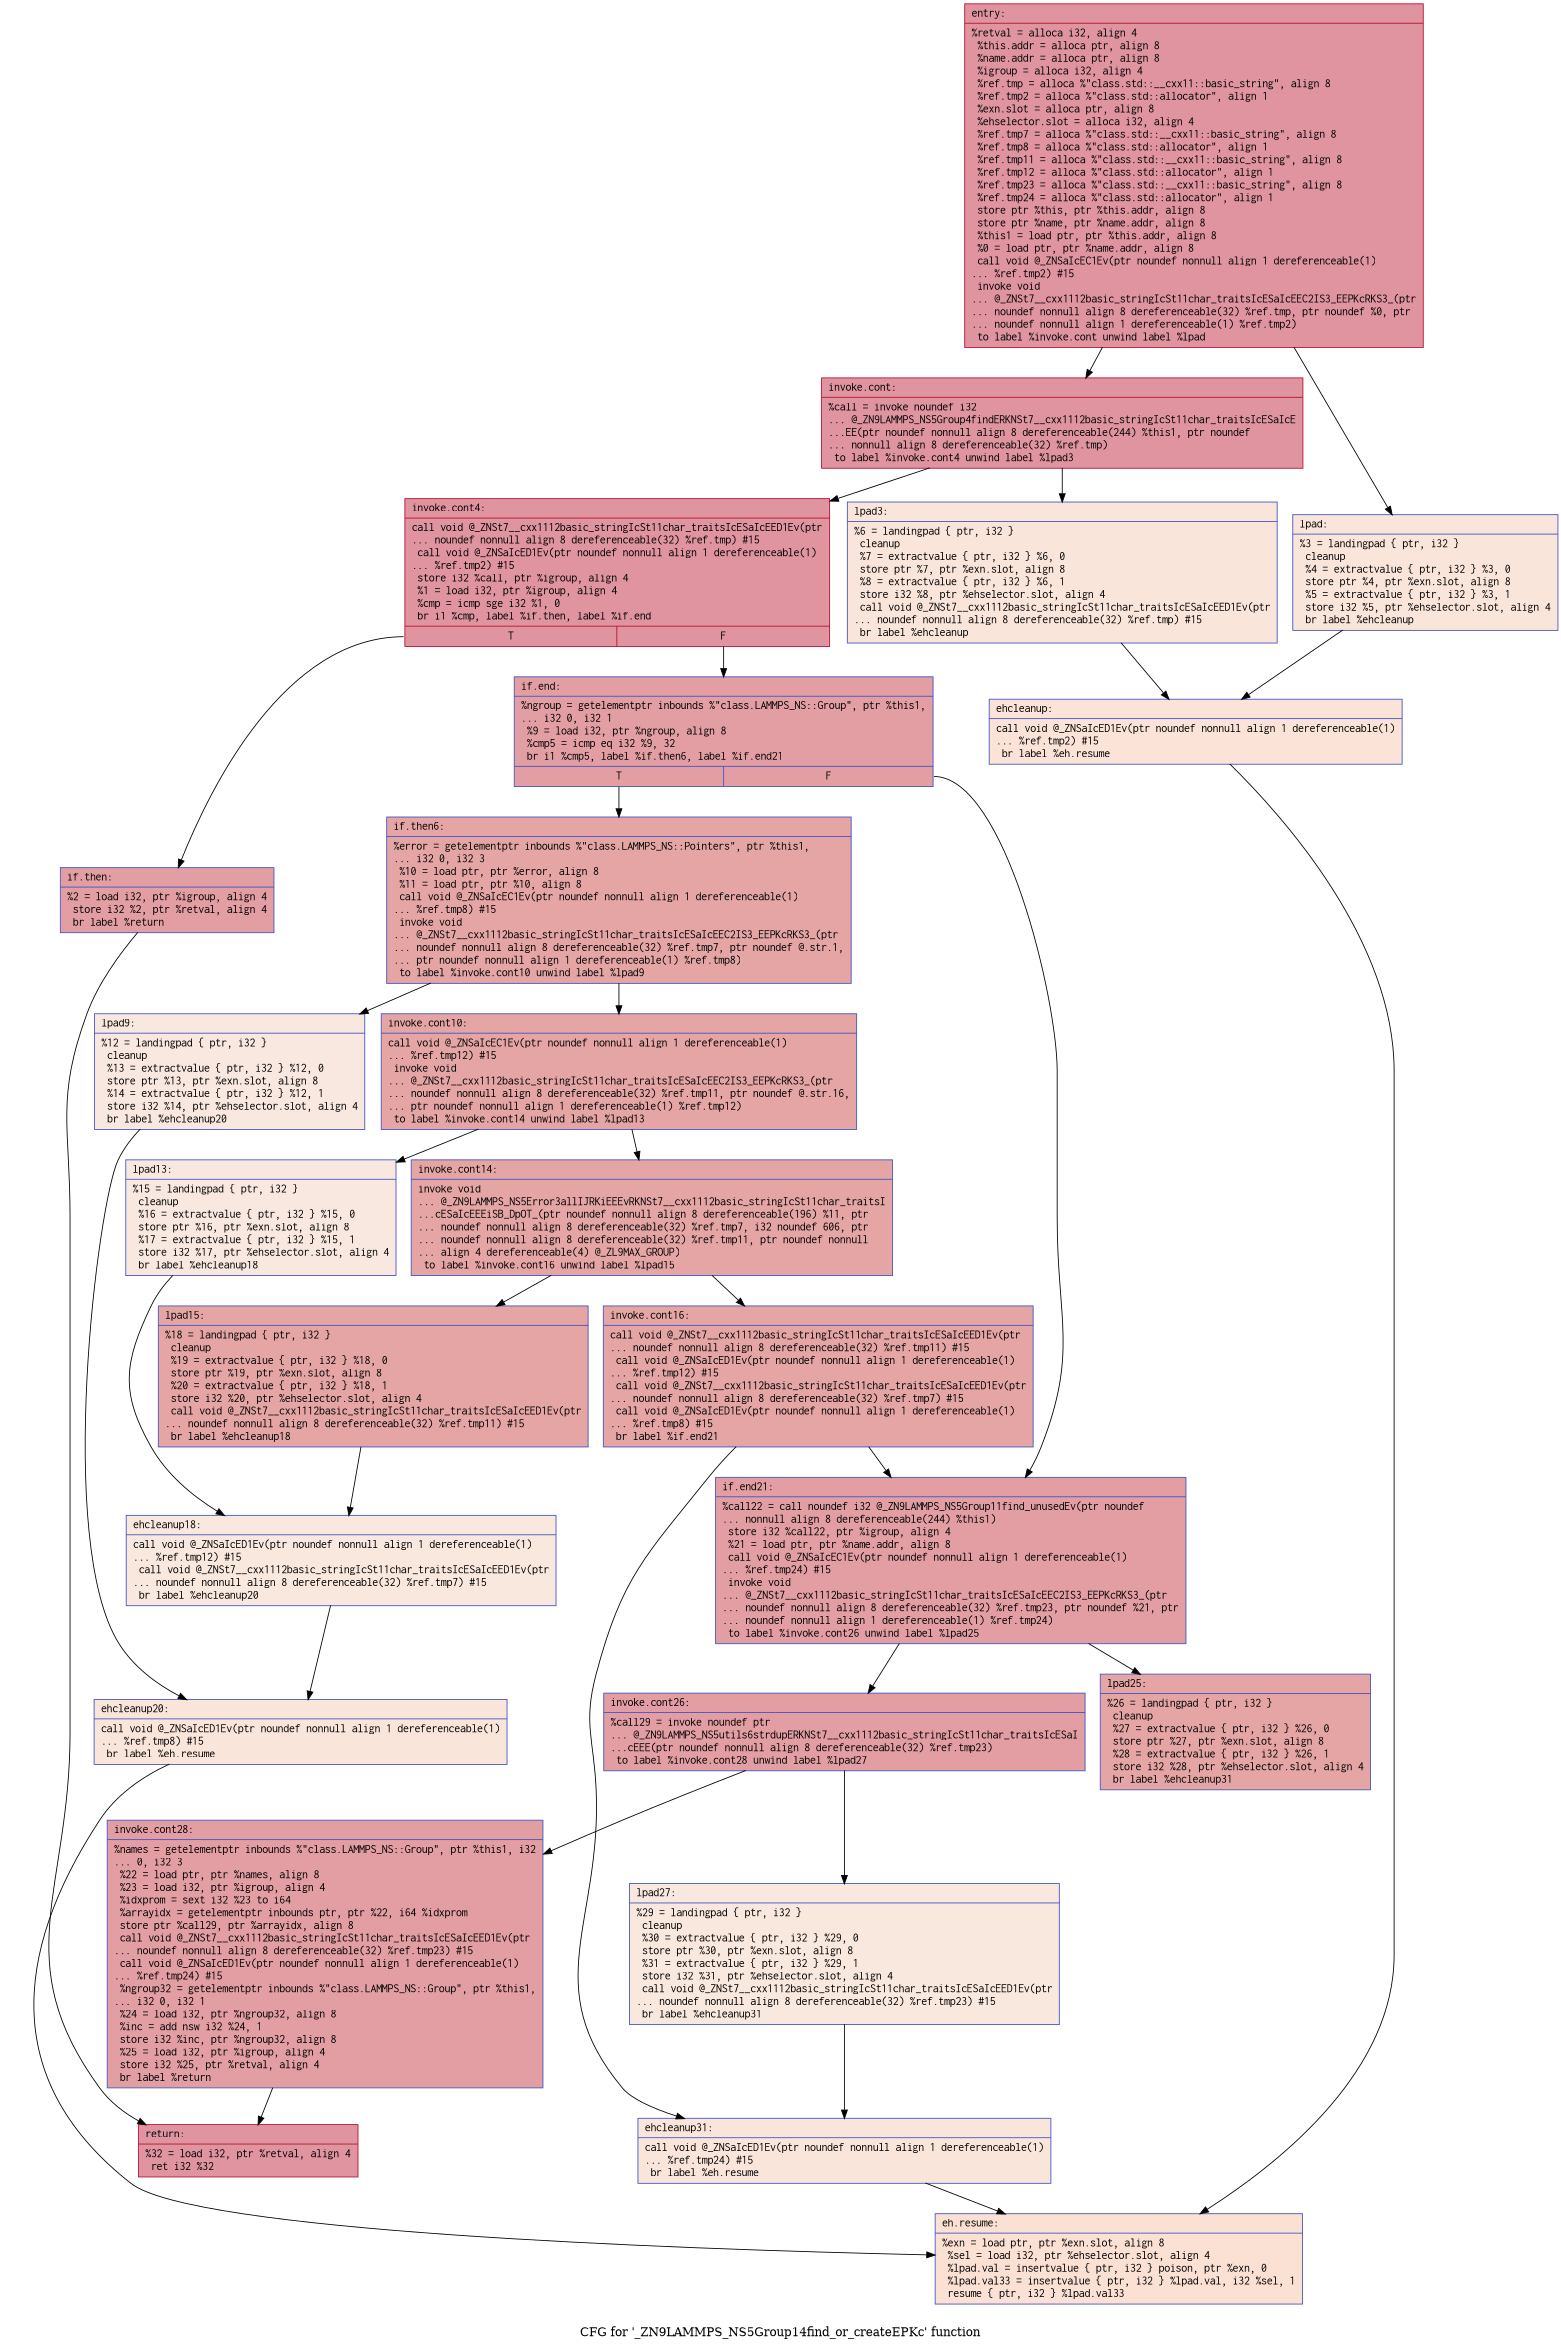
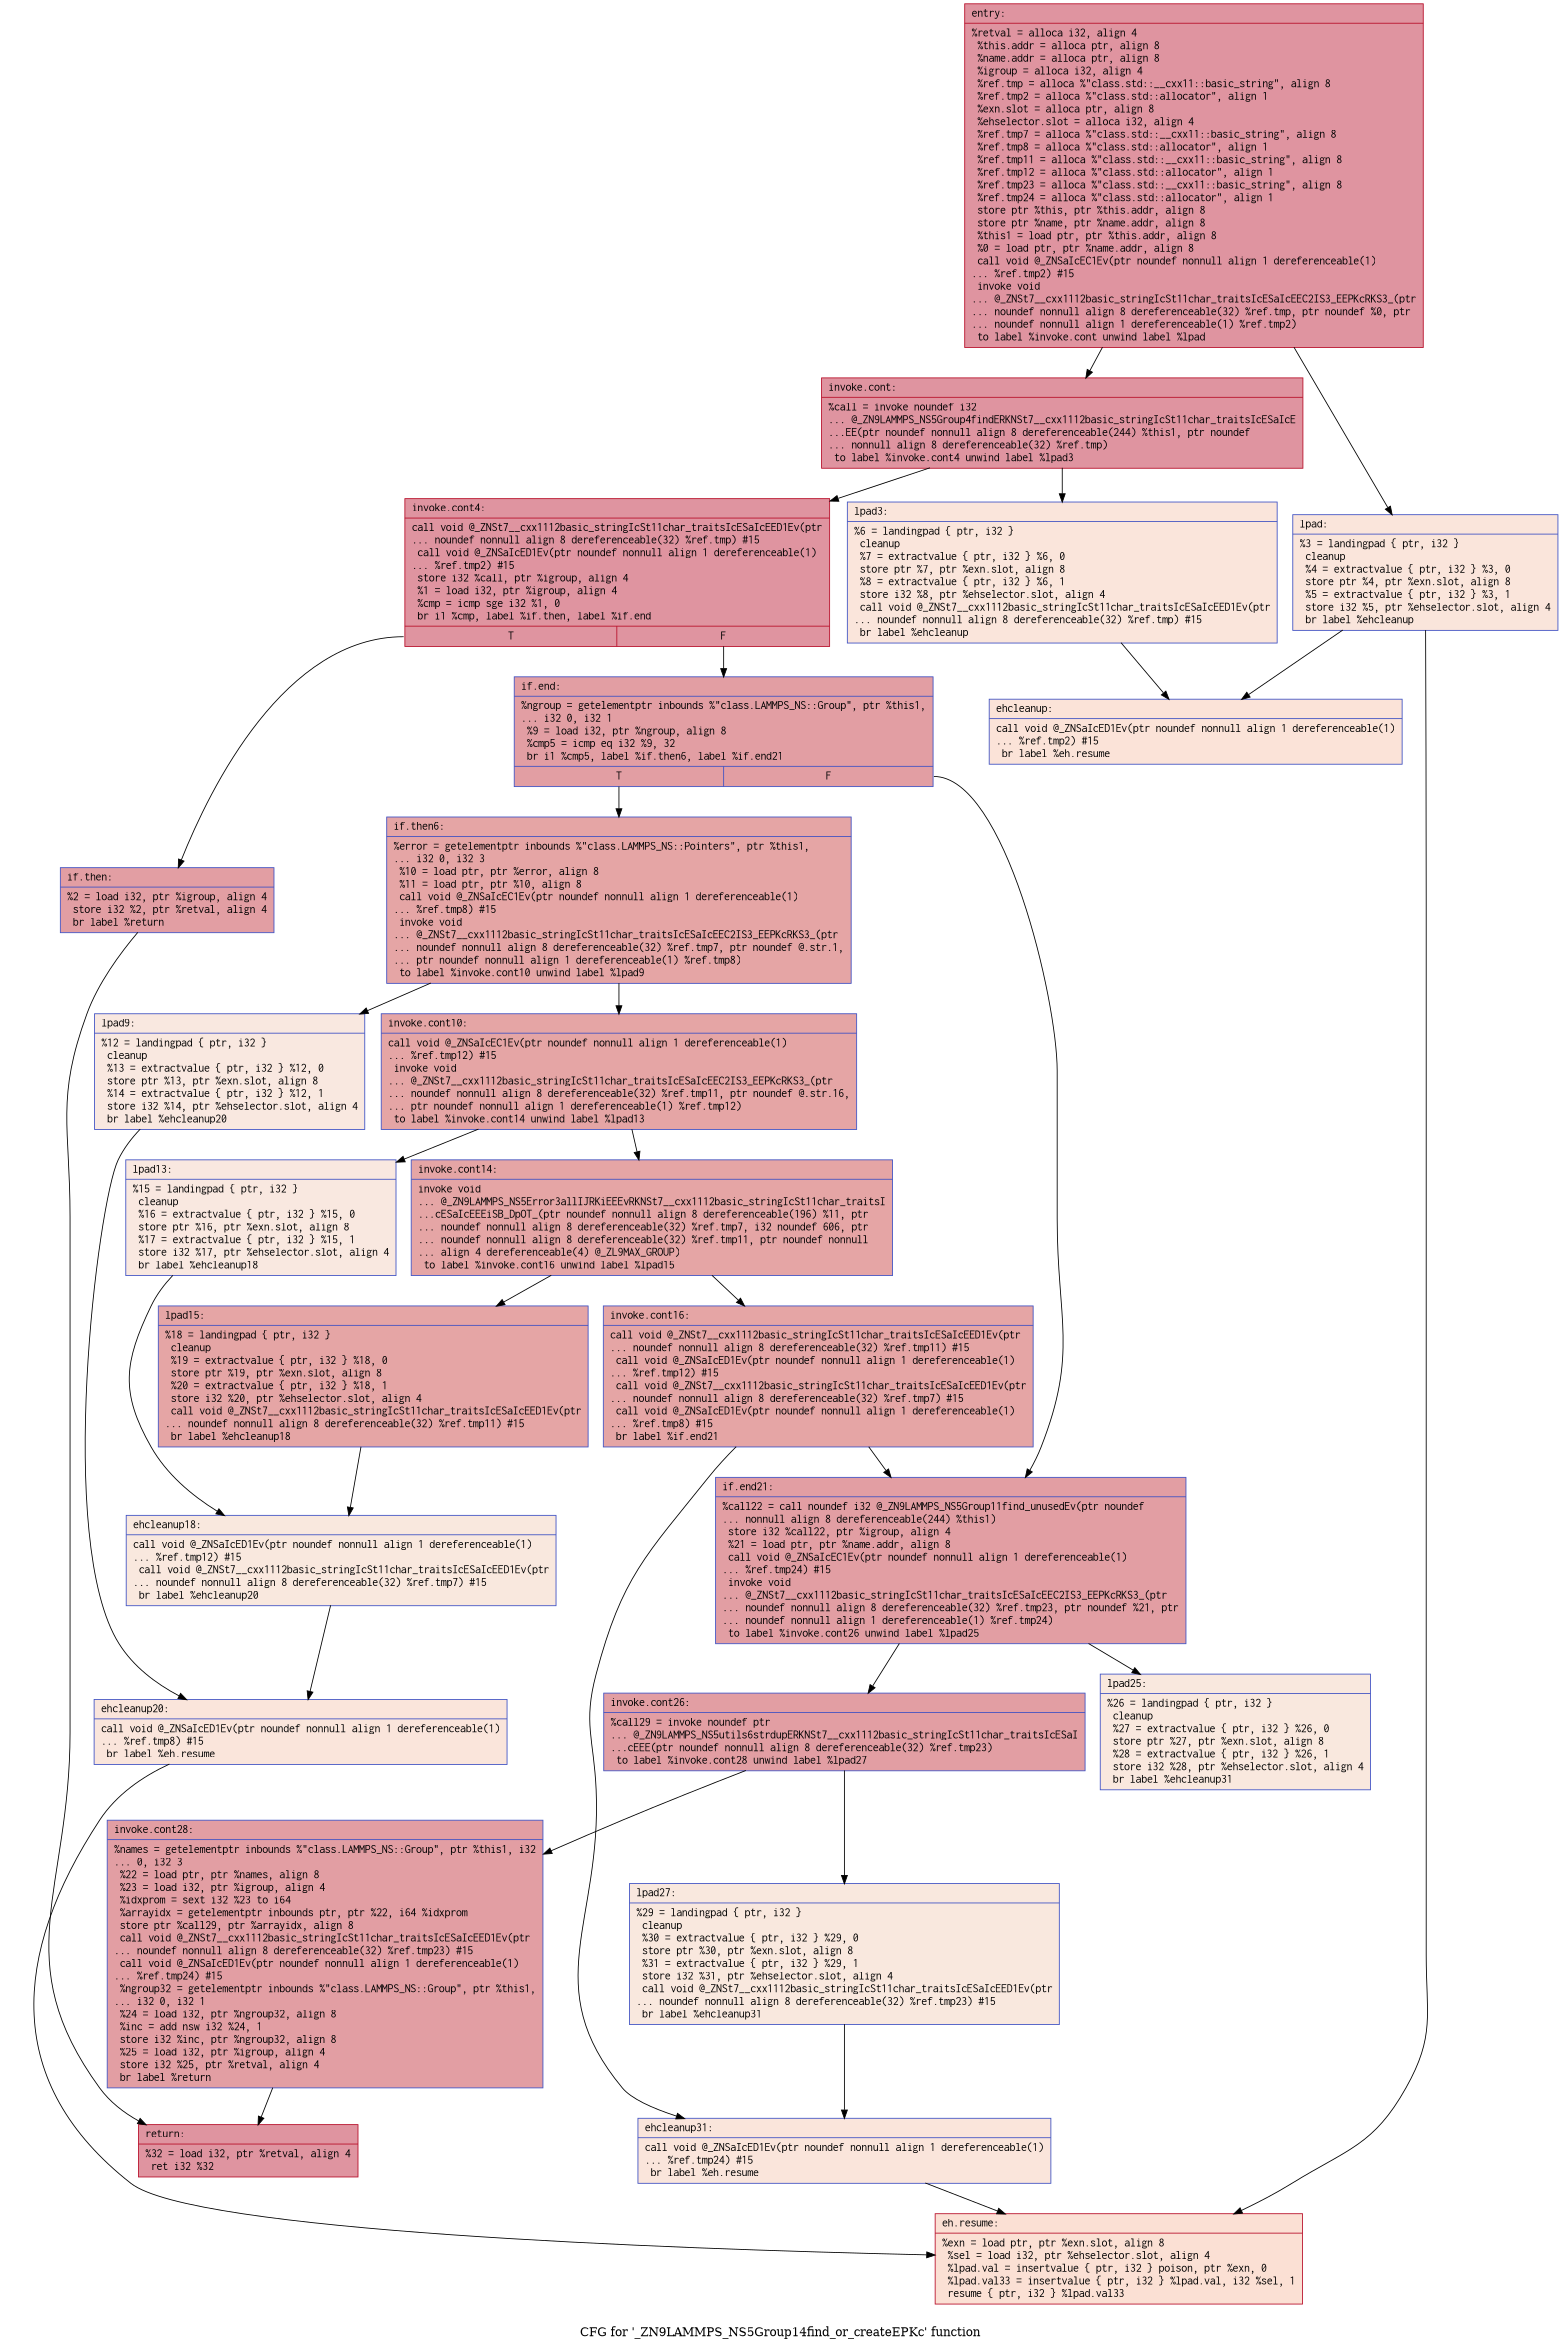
edge "ehcleanup:" -> "eh.resume:": now "lpad:" -> "eh.resume:"
node "lpad25:": fillcolor #c5333470 -> #f2cab570
node "eh.resume:": color #3d50c3ff -> #b70d28ff
